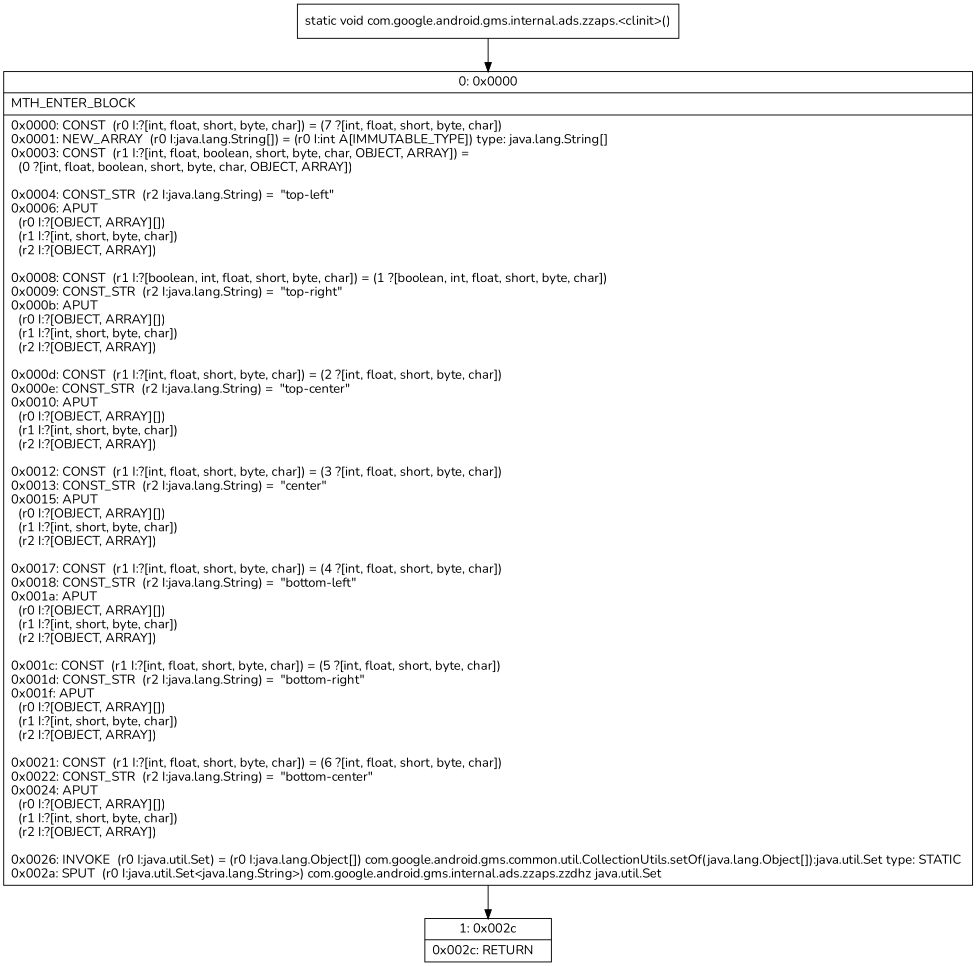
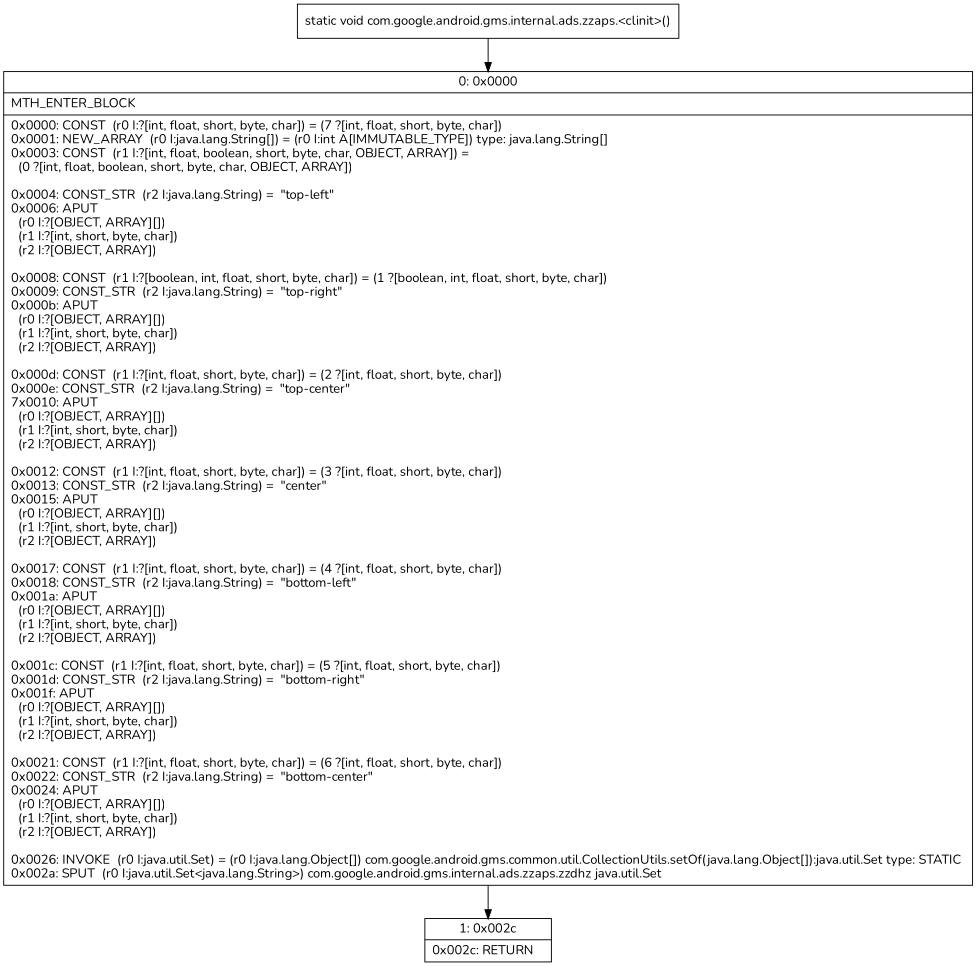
node "0: 0x0000": text "0x0010: APUT" -> "7x0010: APUT"
